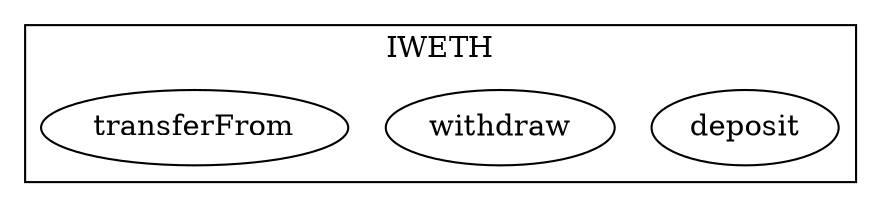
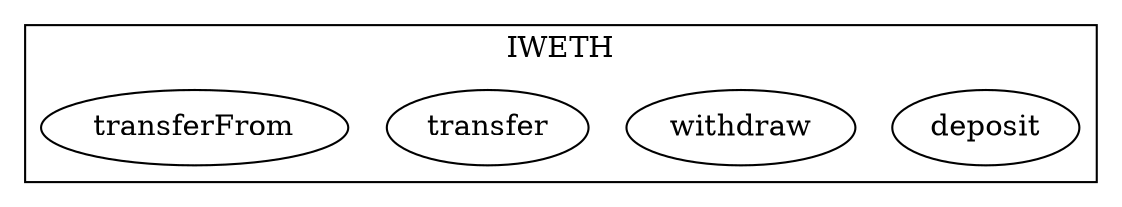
node "transfer": added
